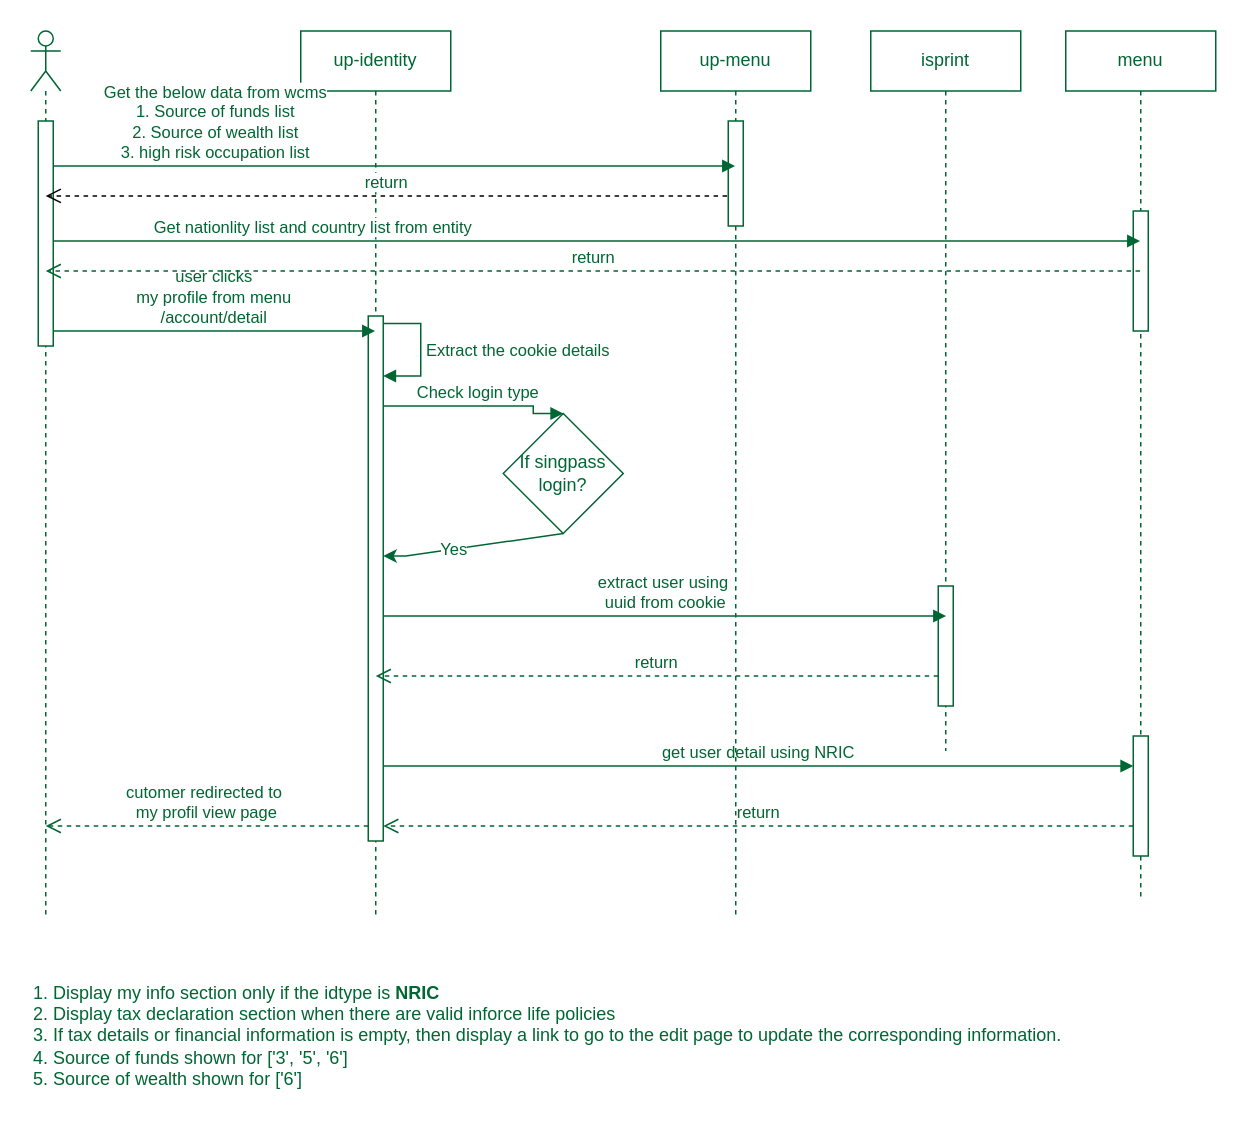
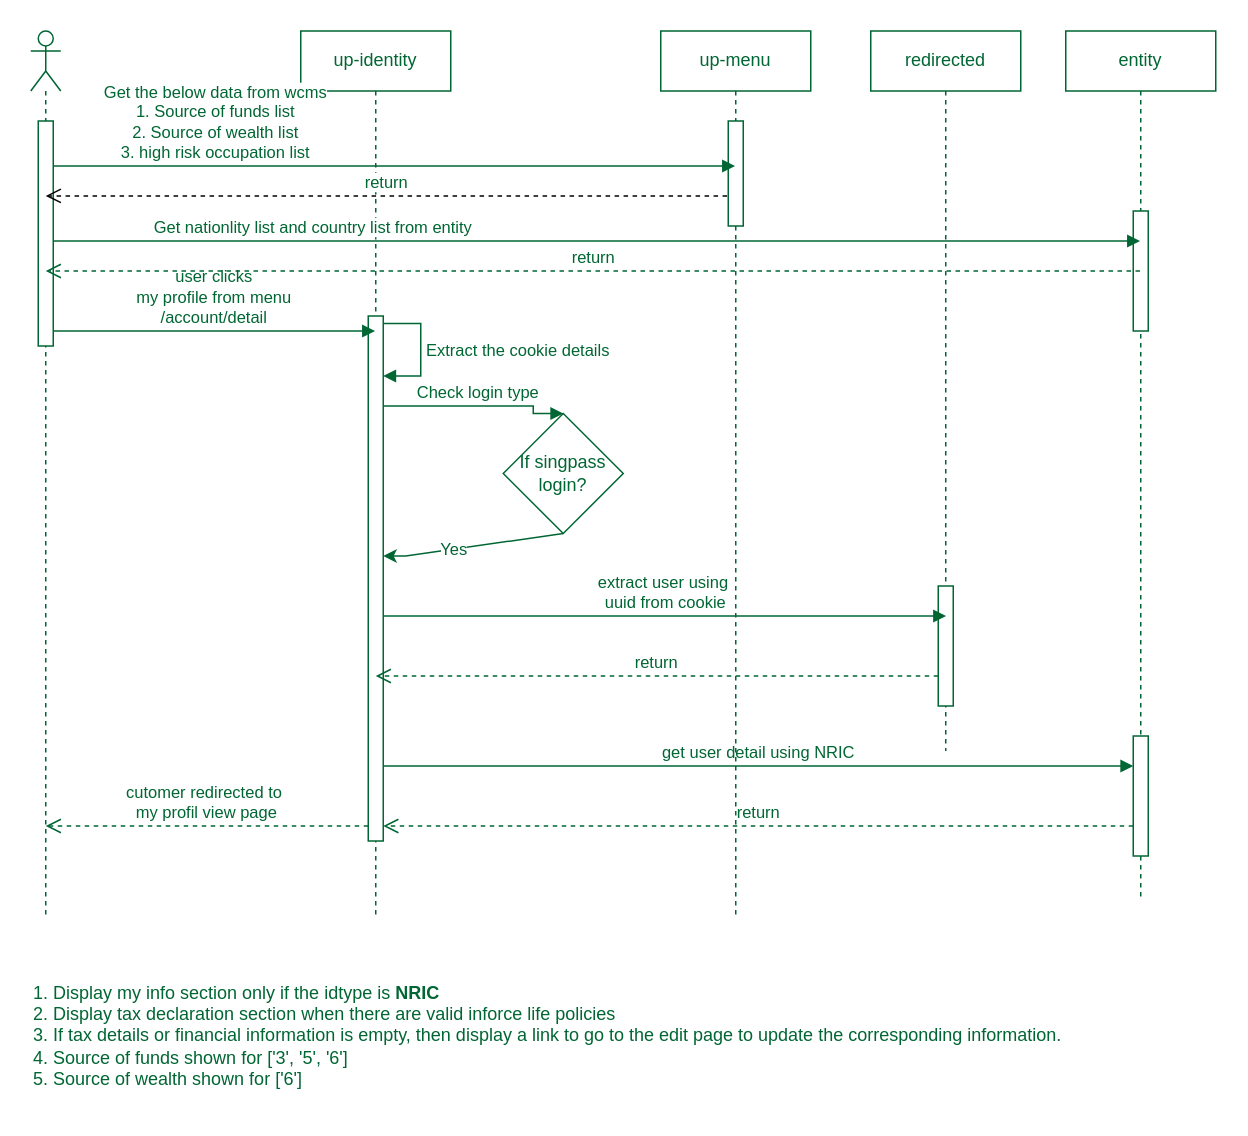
node "isprint": label "isprint" -> "redirected"
node "menu": label "menu" -> "entity"
